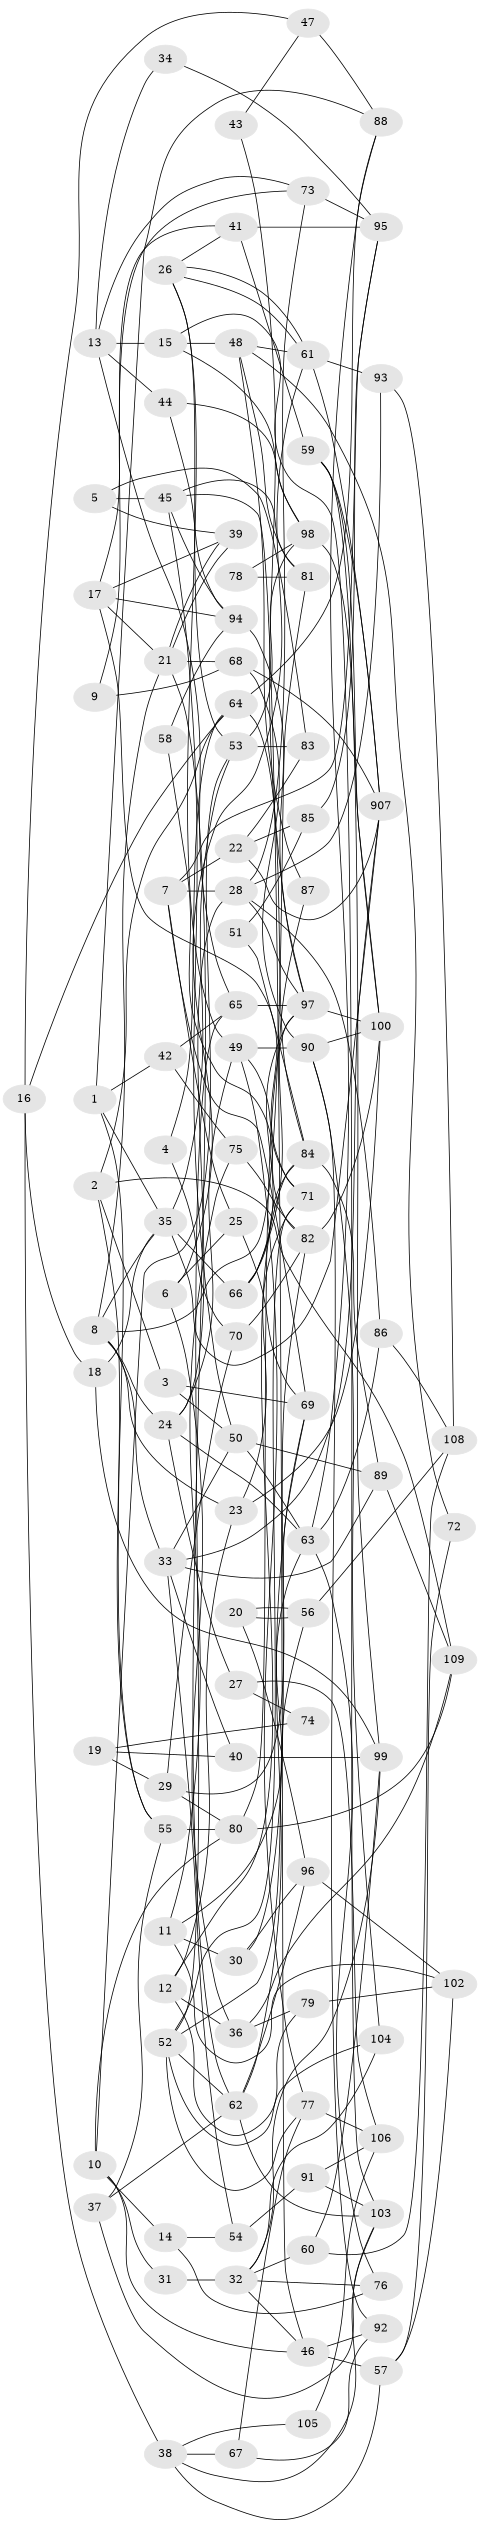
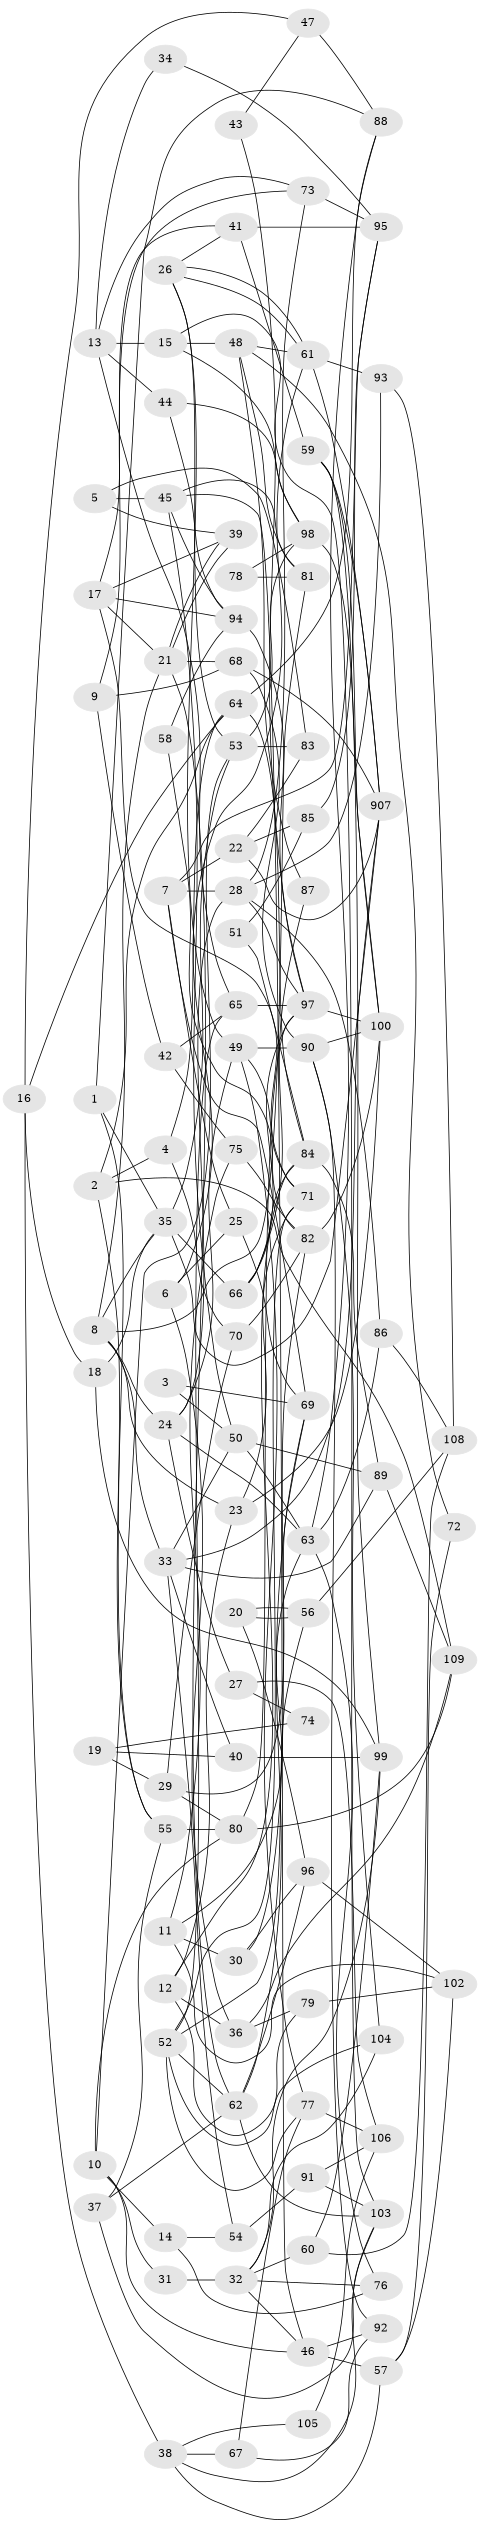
edge "42" -- "1": now "42" -- "9"
edge "2" -- "3": now "2" -- "4"
